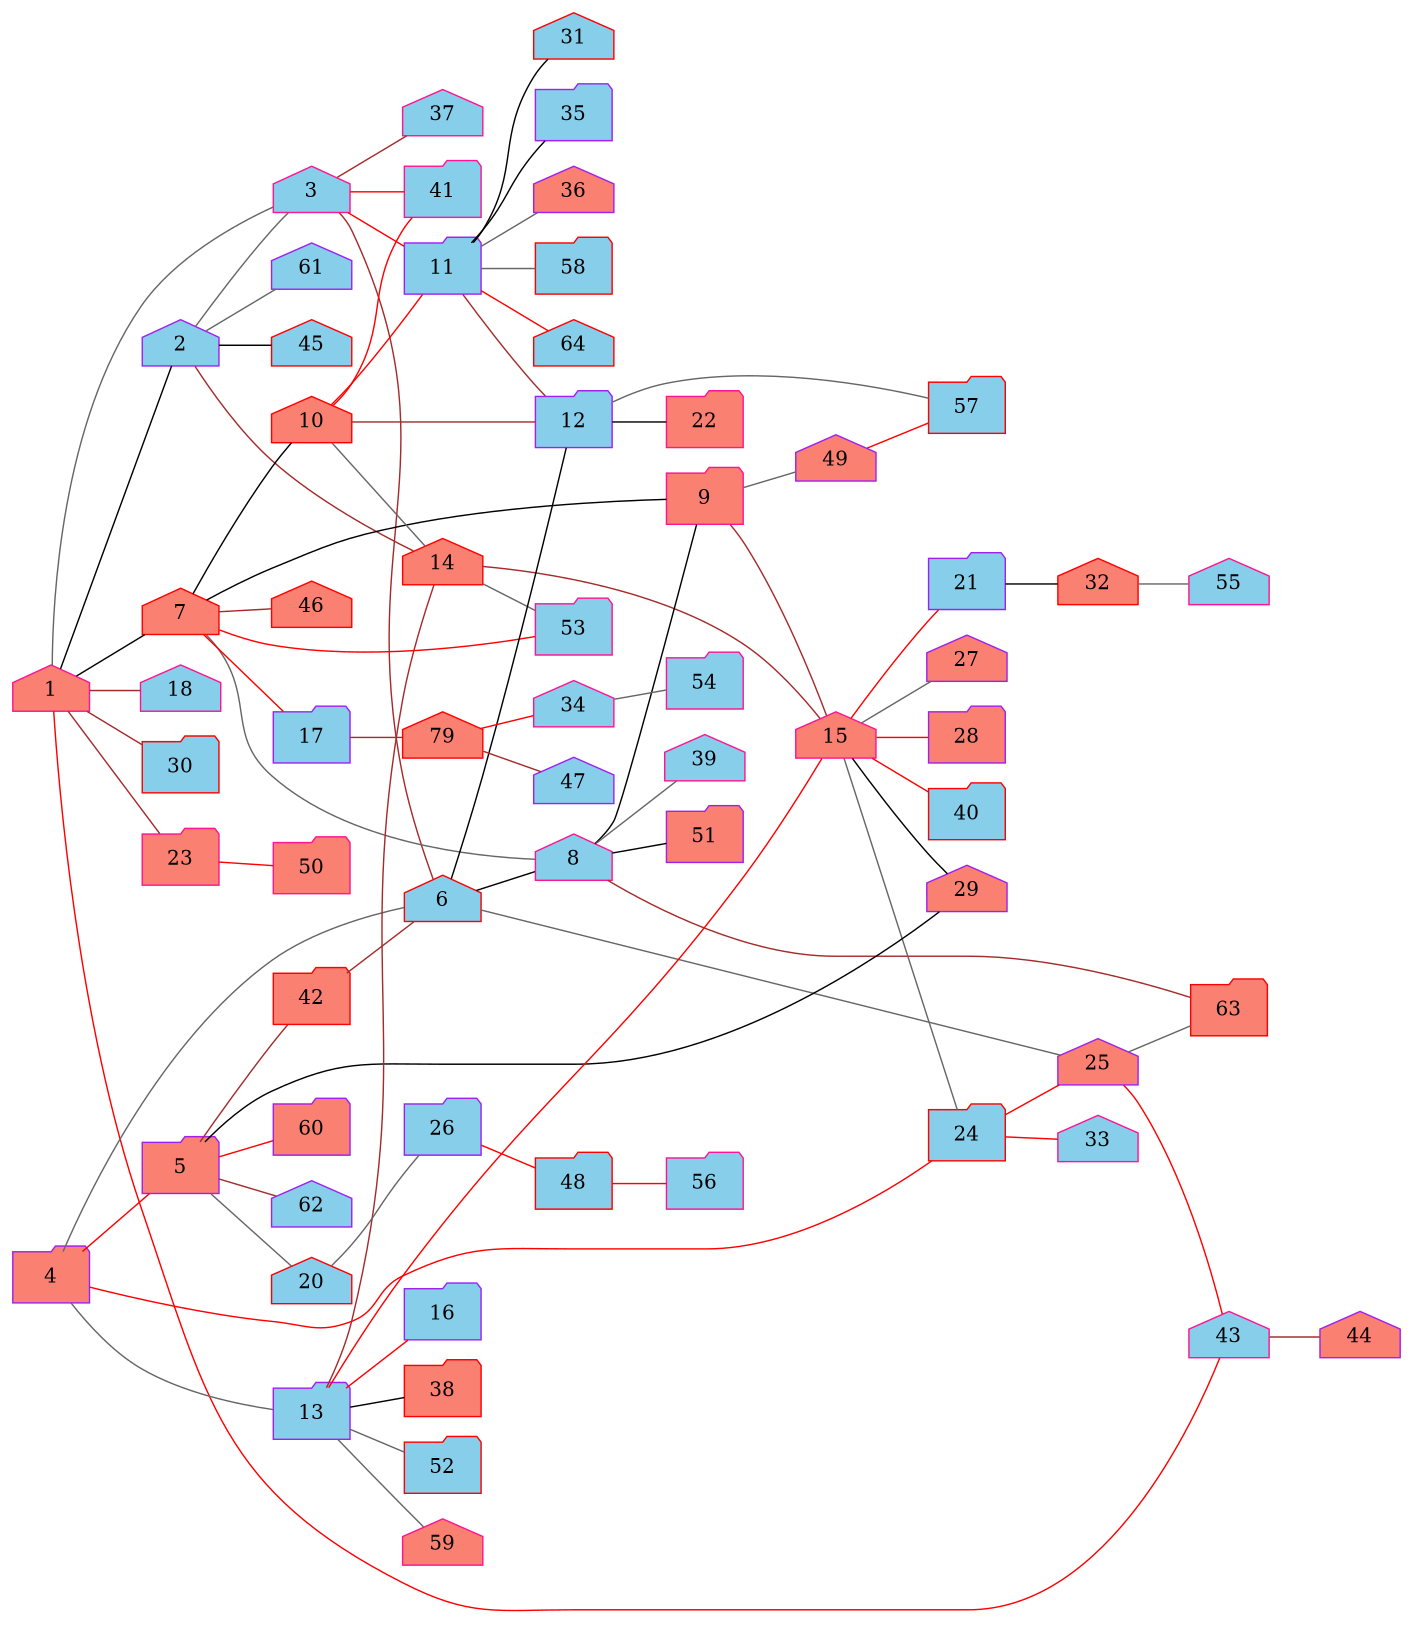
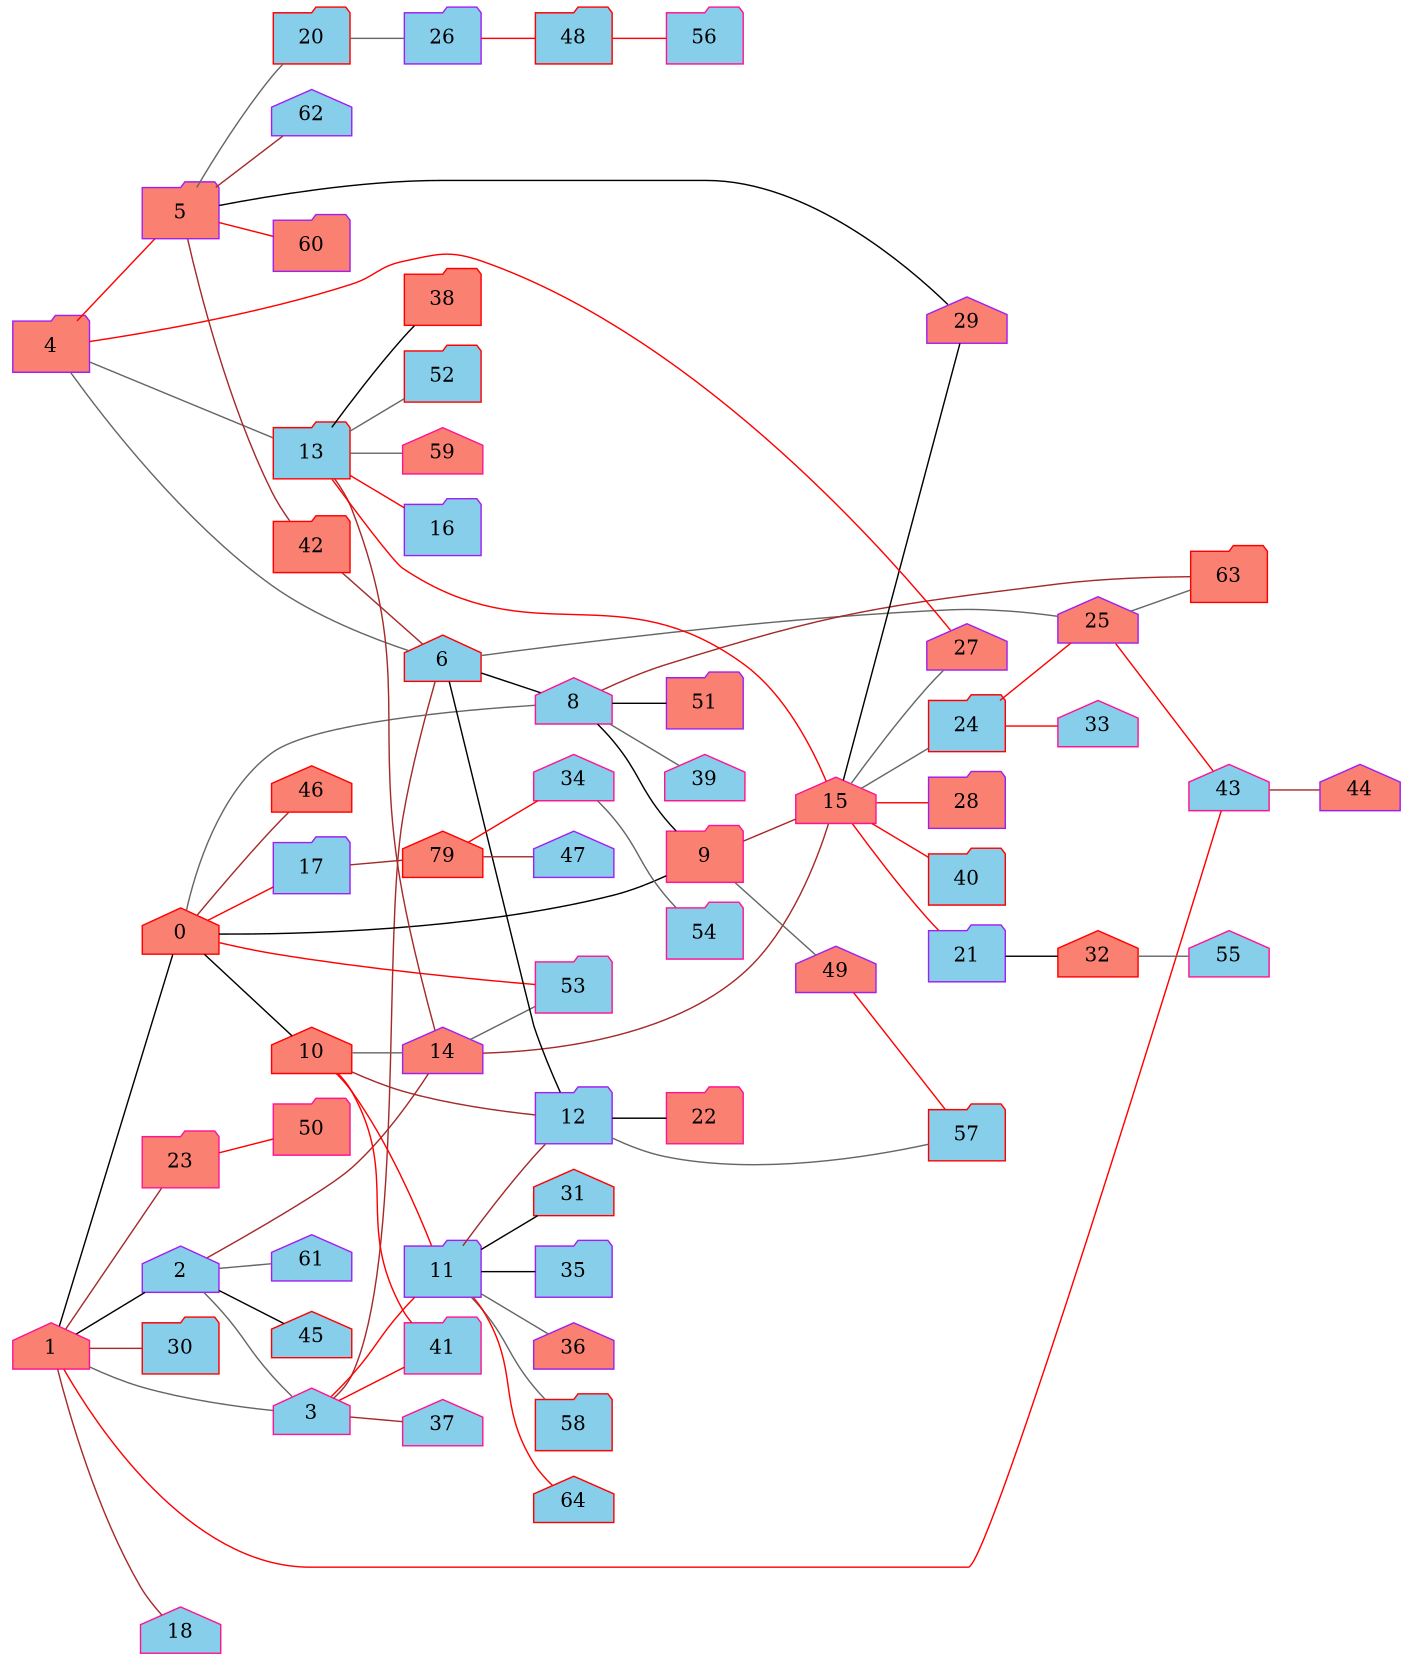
node "14": color red -> purple
node "7": label "7" -> "0"
edge "24" -- "4": now "27" -- "4"
node "20": shape house -> folder
node "13": color purple -> red
